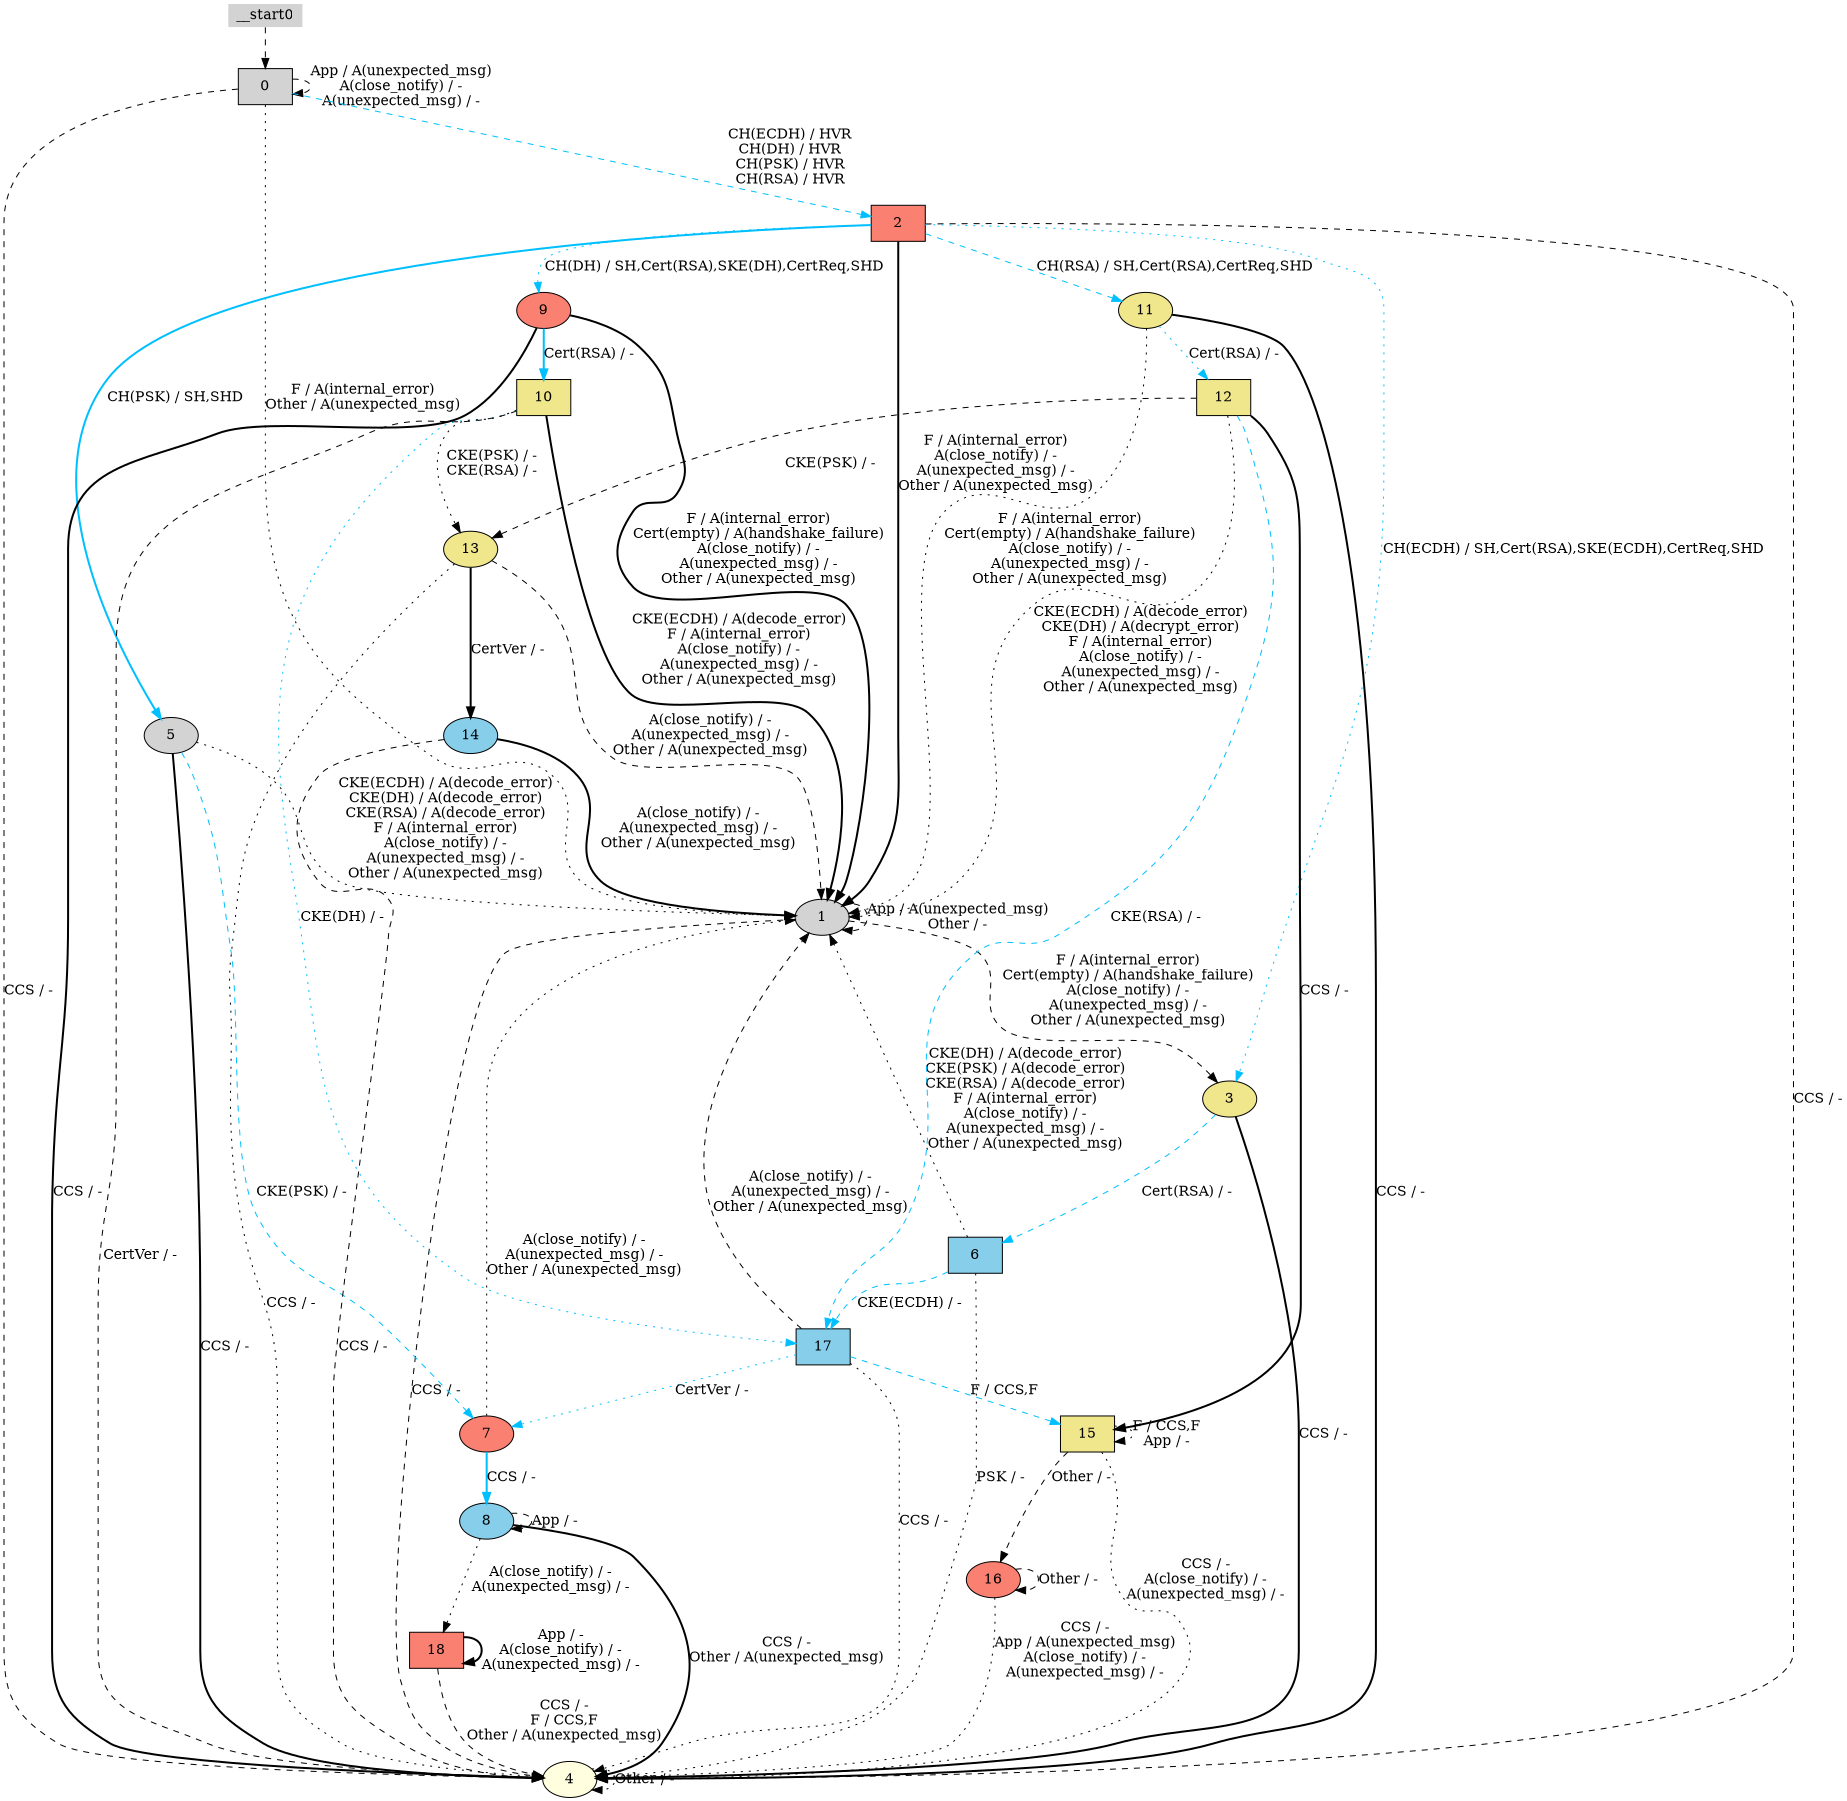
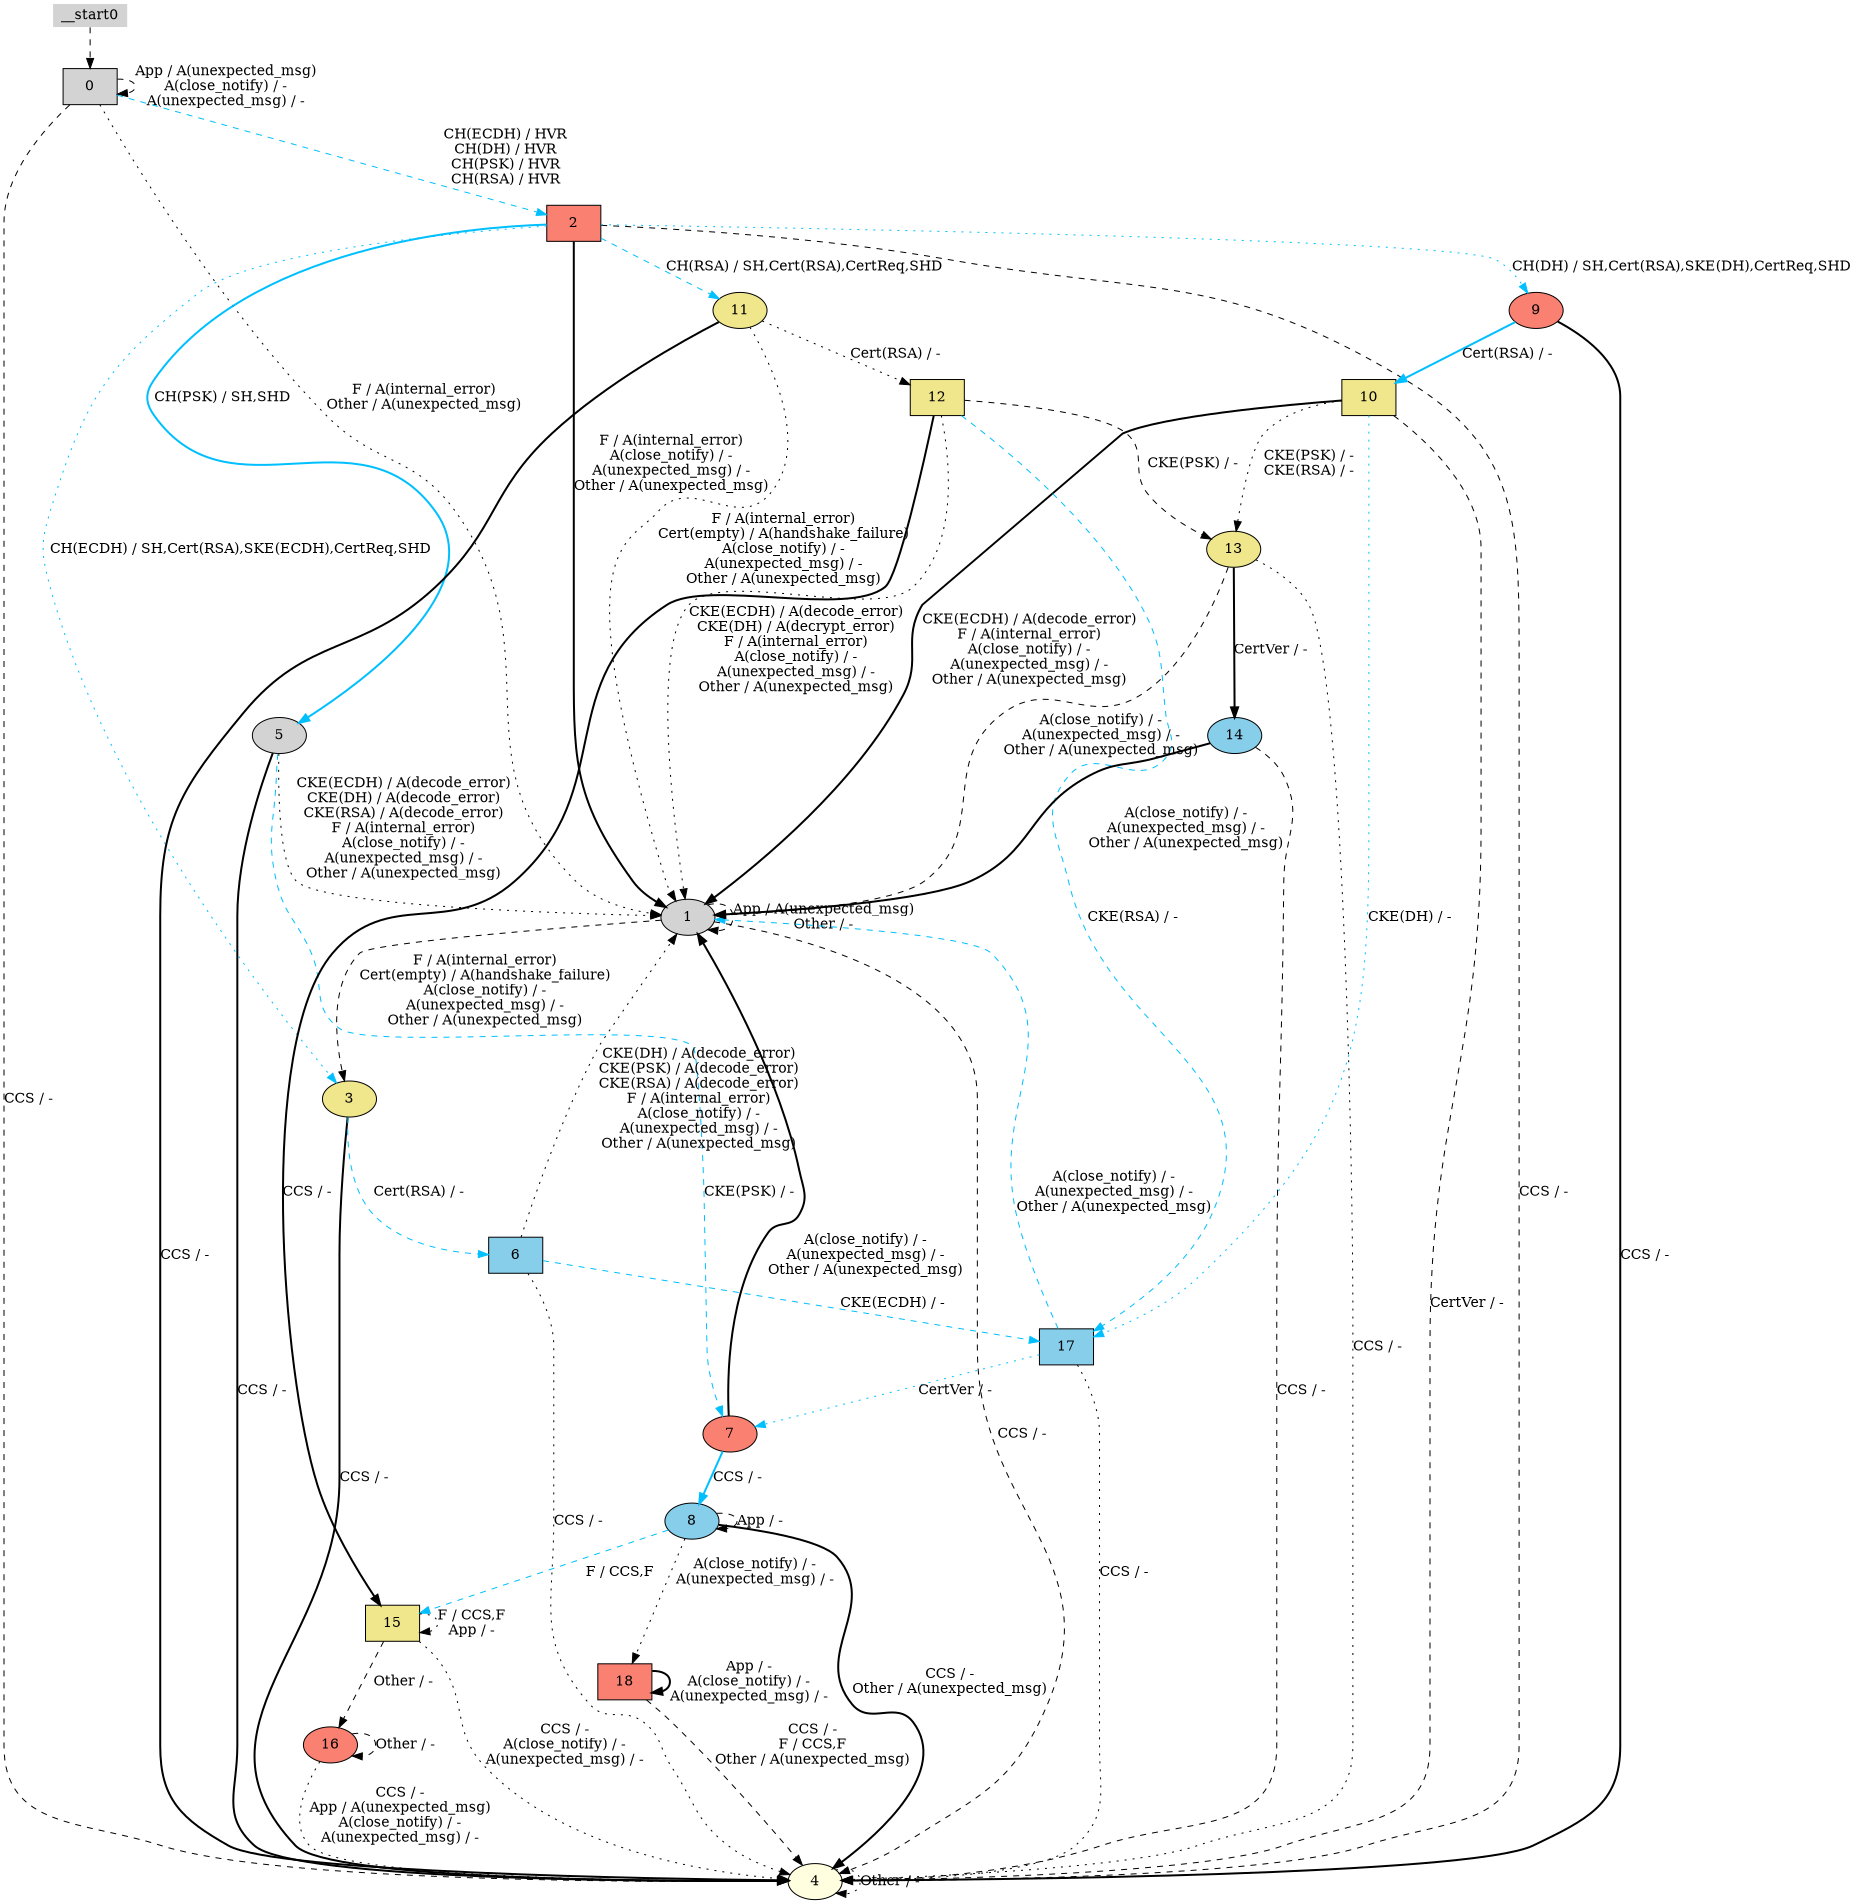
edge "11" -> "12": color deepskyblue -> black
edge "9" -> "1": removed, label "F / A(internal_error) Cert(empty) / A(handshake_failure) A(close_notify) / - A(unexpected_msg) / - Other / A(unexpected_msg)"
edge "7" -> "1": style dotted -> bold
edge "17" -> "1": color black -> deepskyblue
edge "17" -> "15": now "8" -> "15"
edge "6" -> "4": label "PSK / -" -> "CCS / -"
